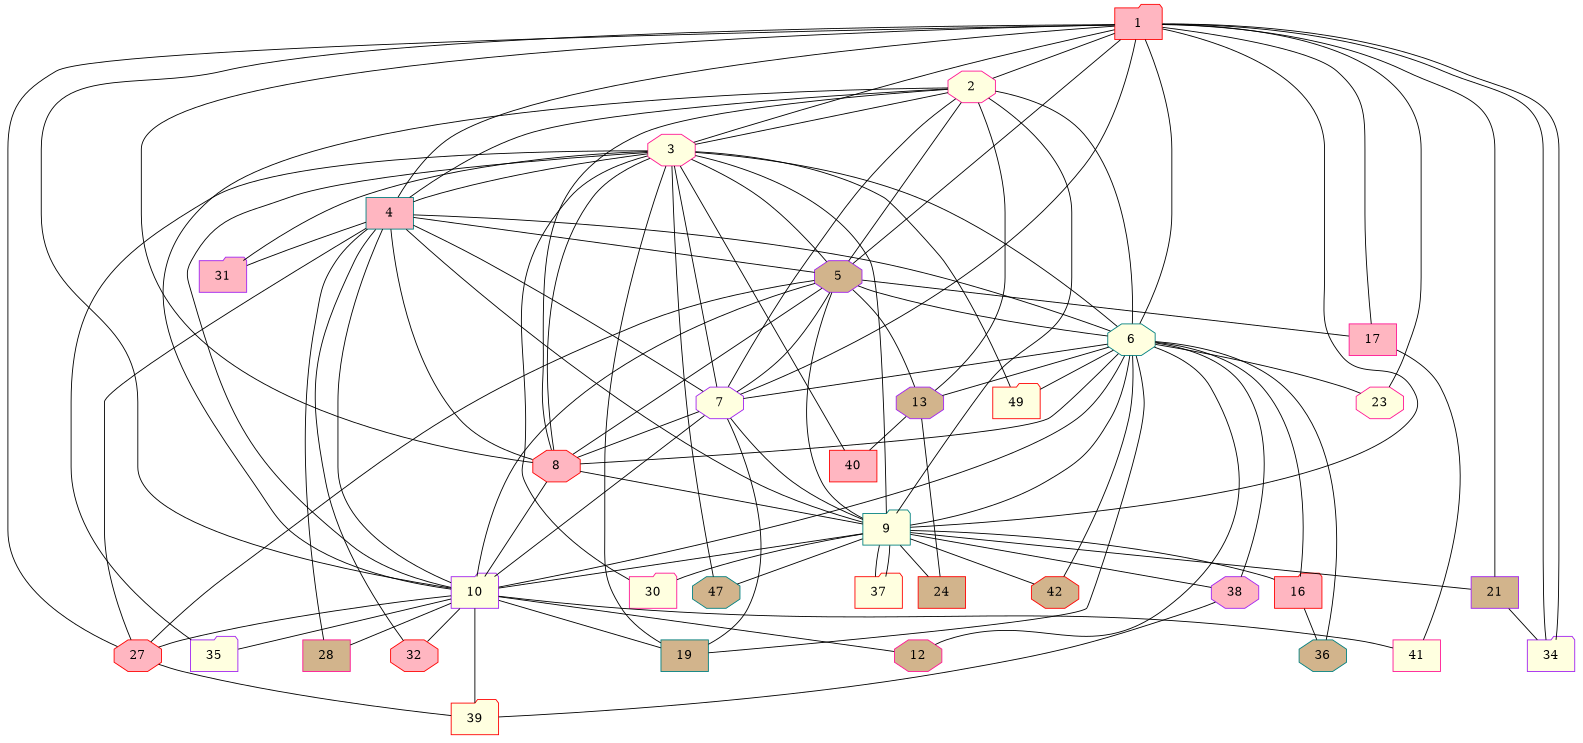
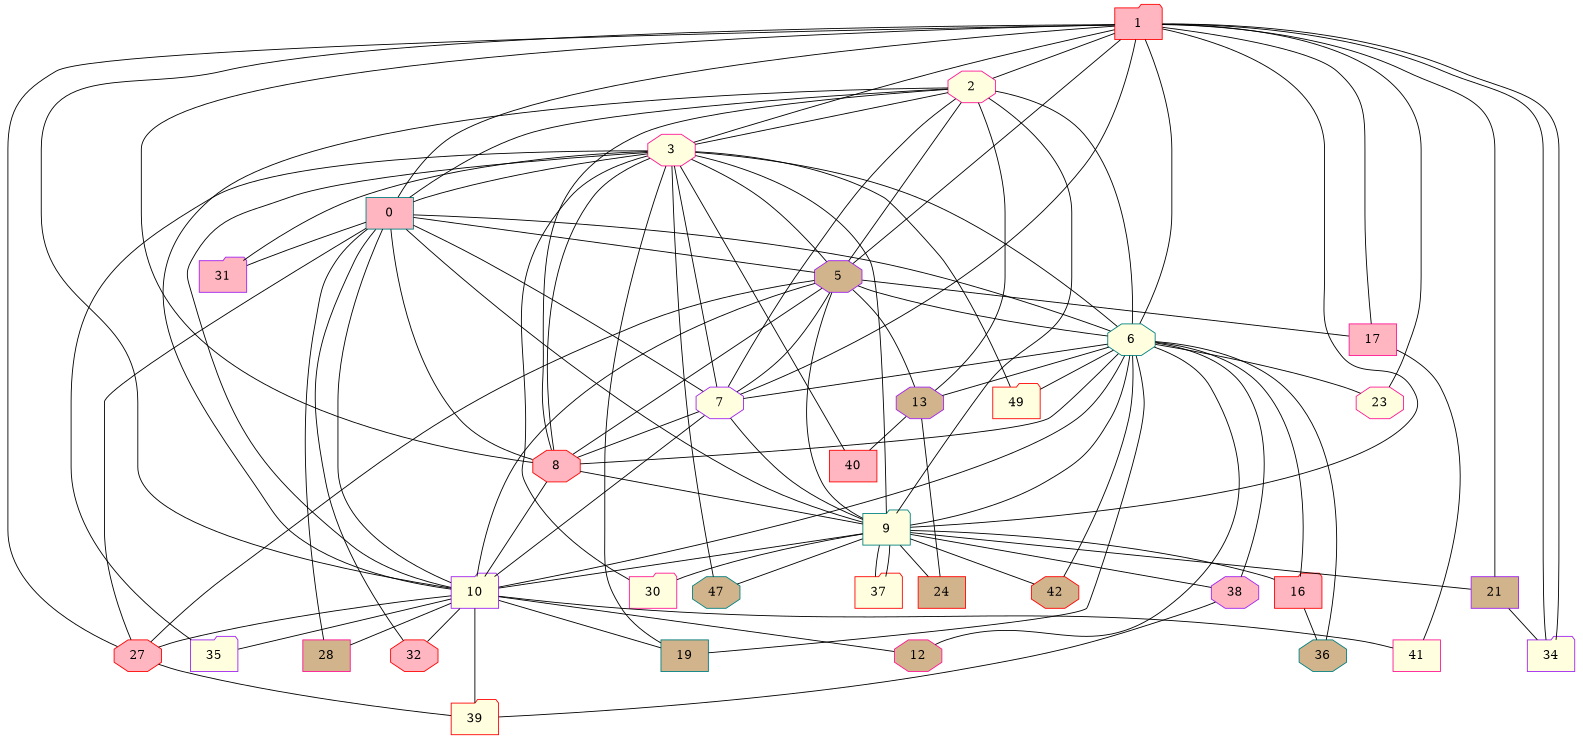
node "4": label "4" -> "0"
edge "7" -- "19": removed
